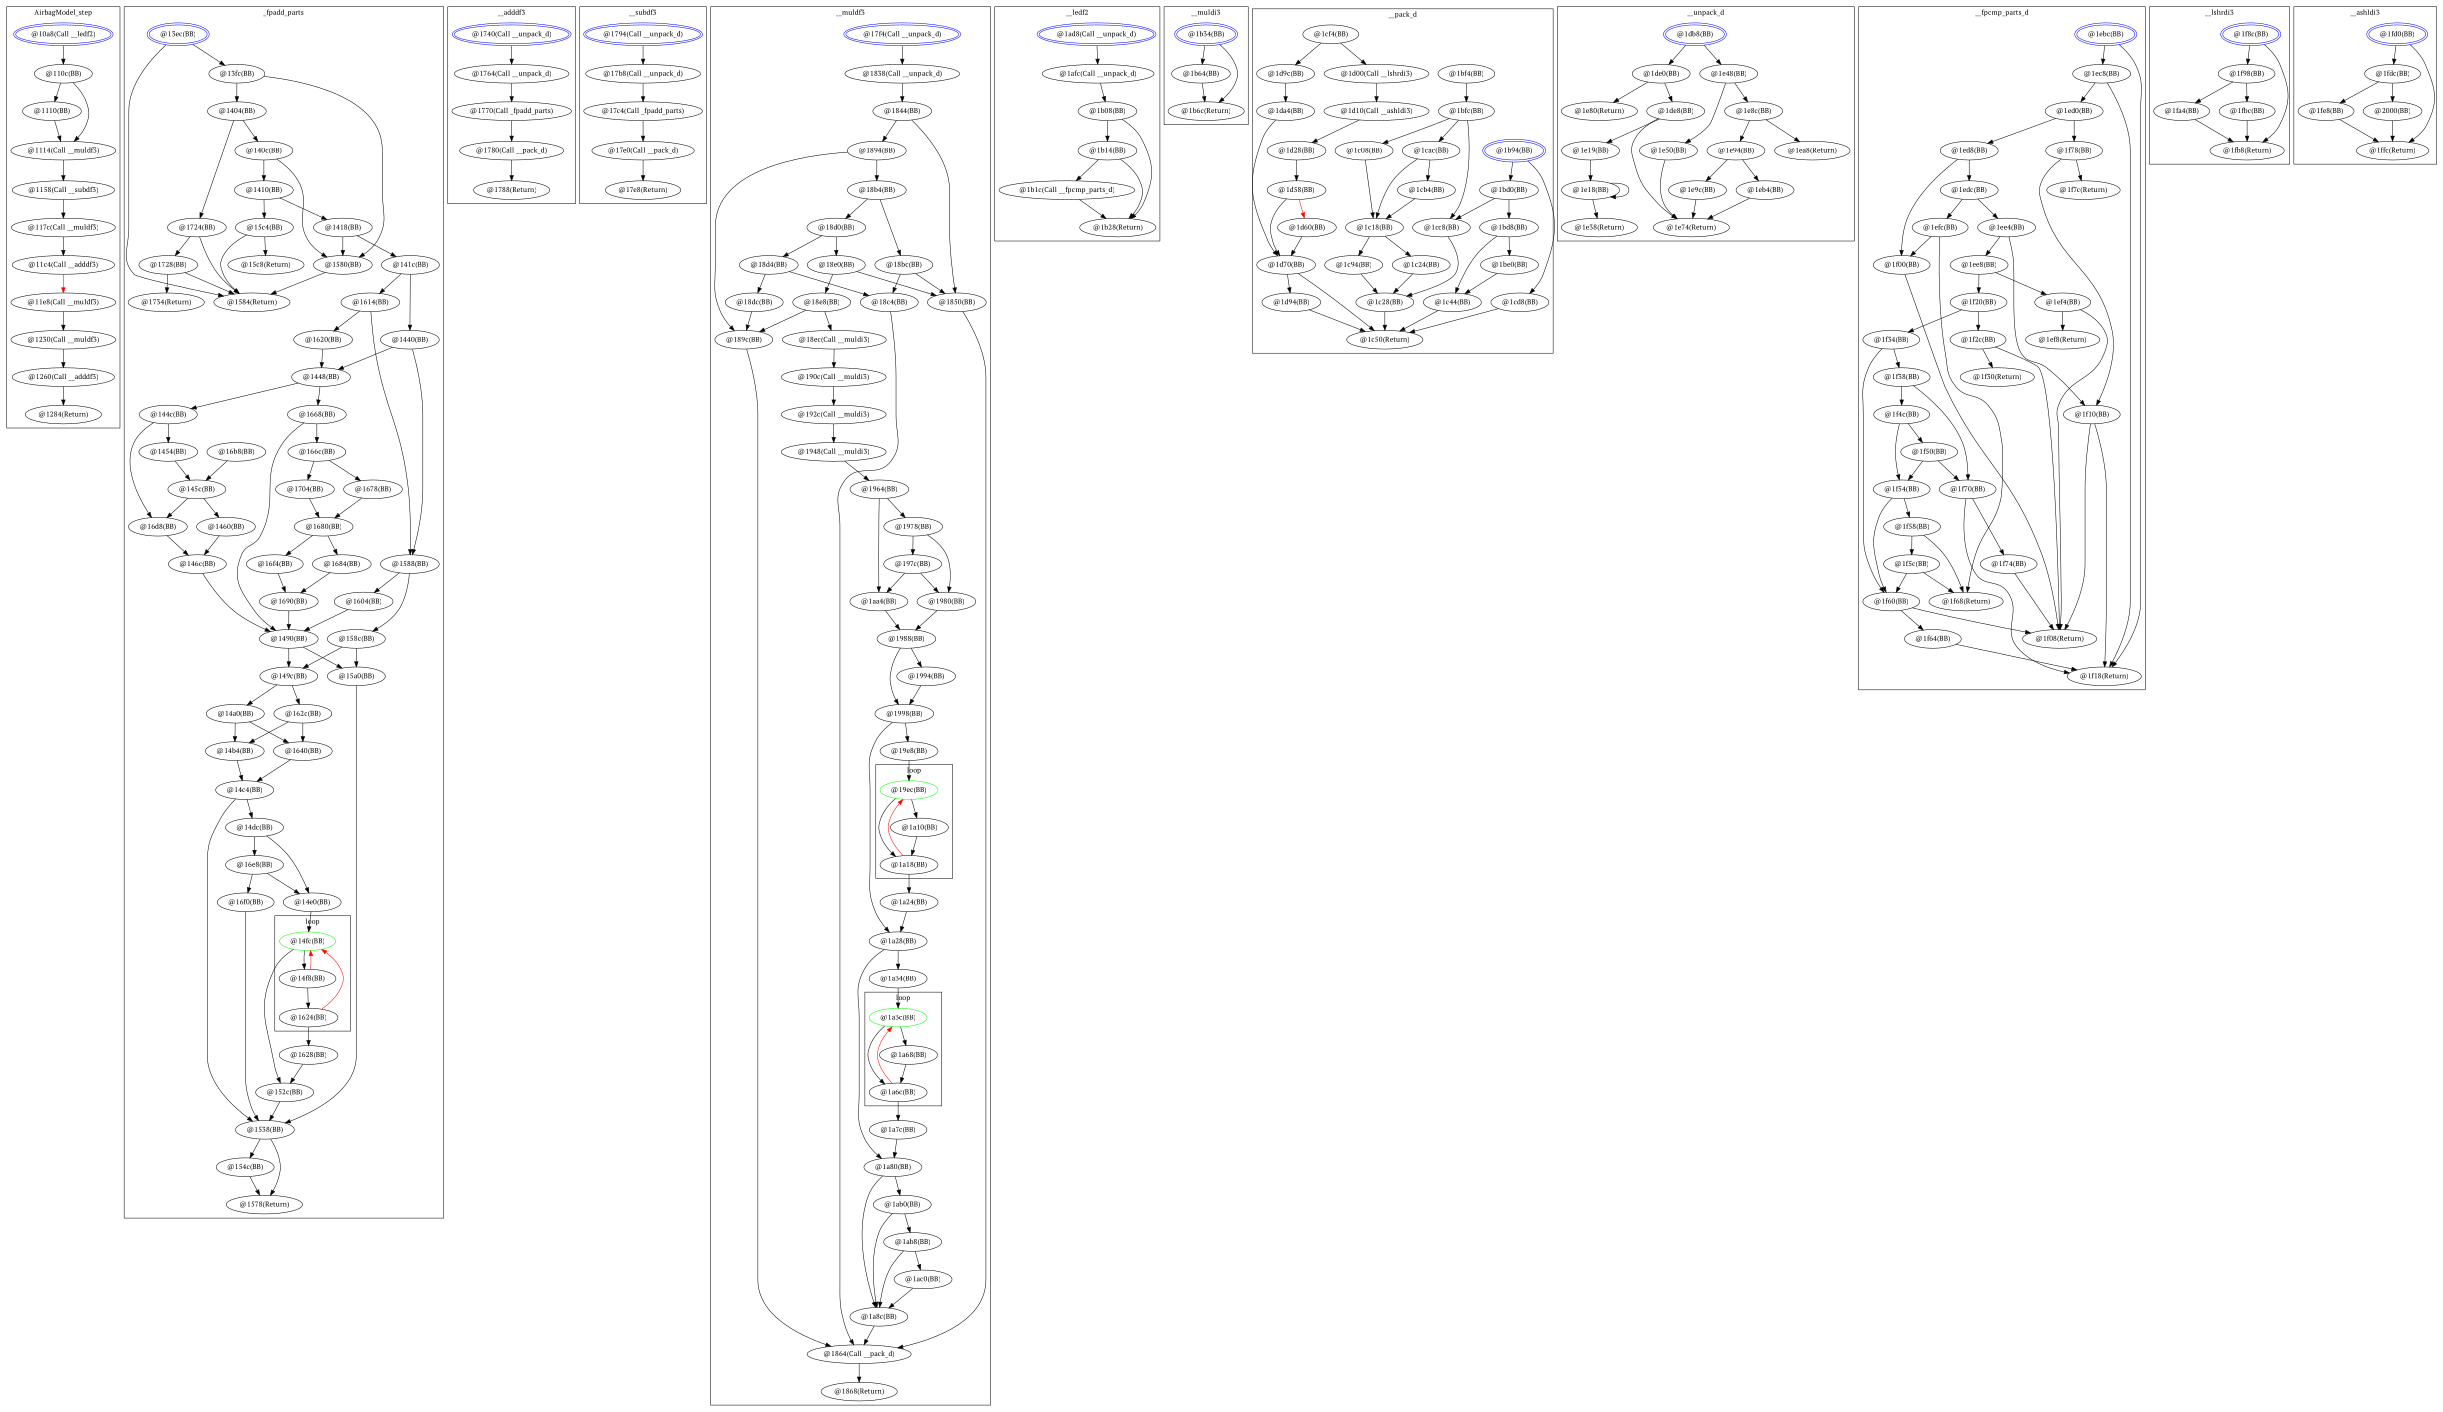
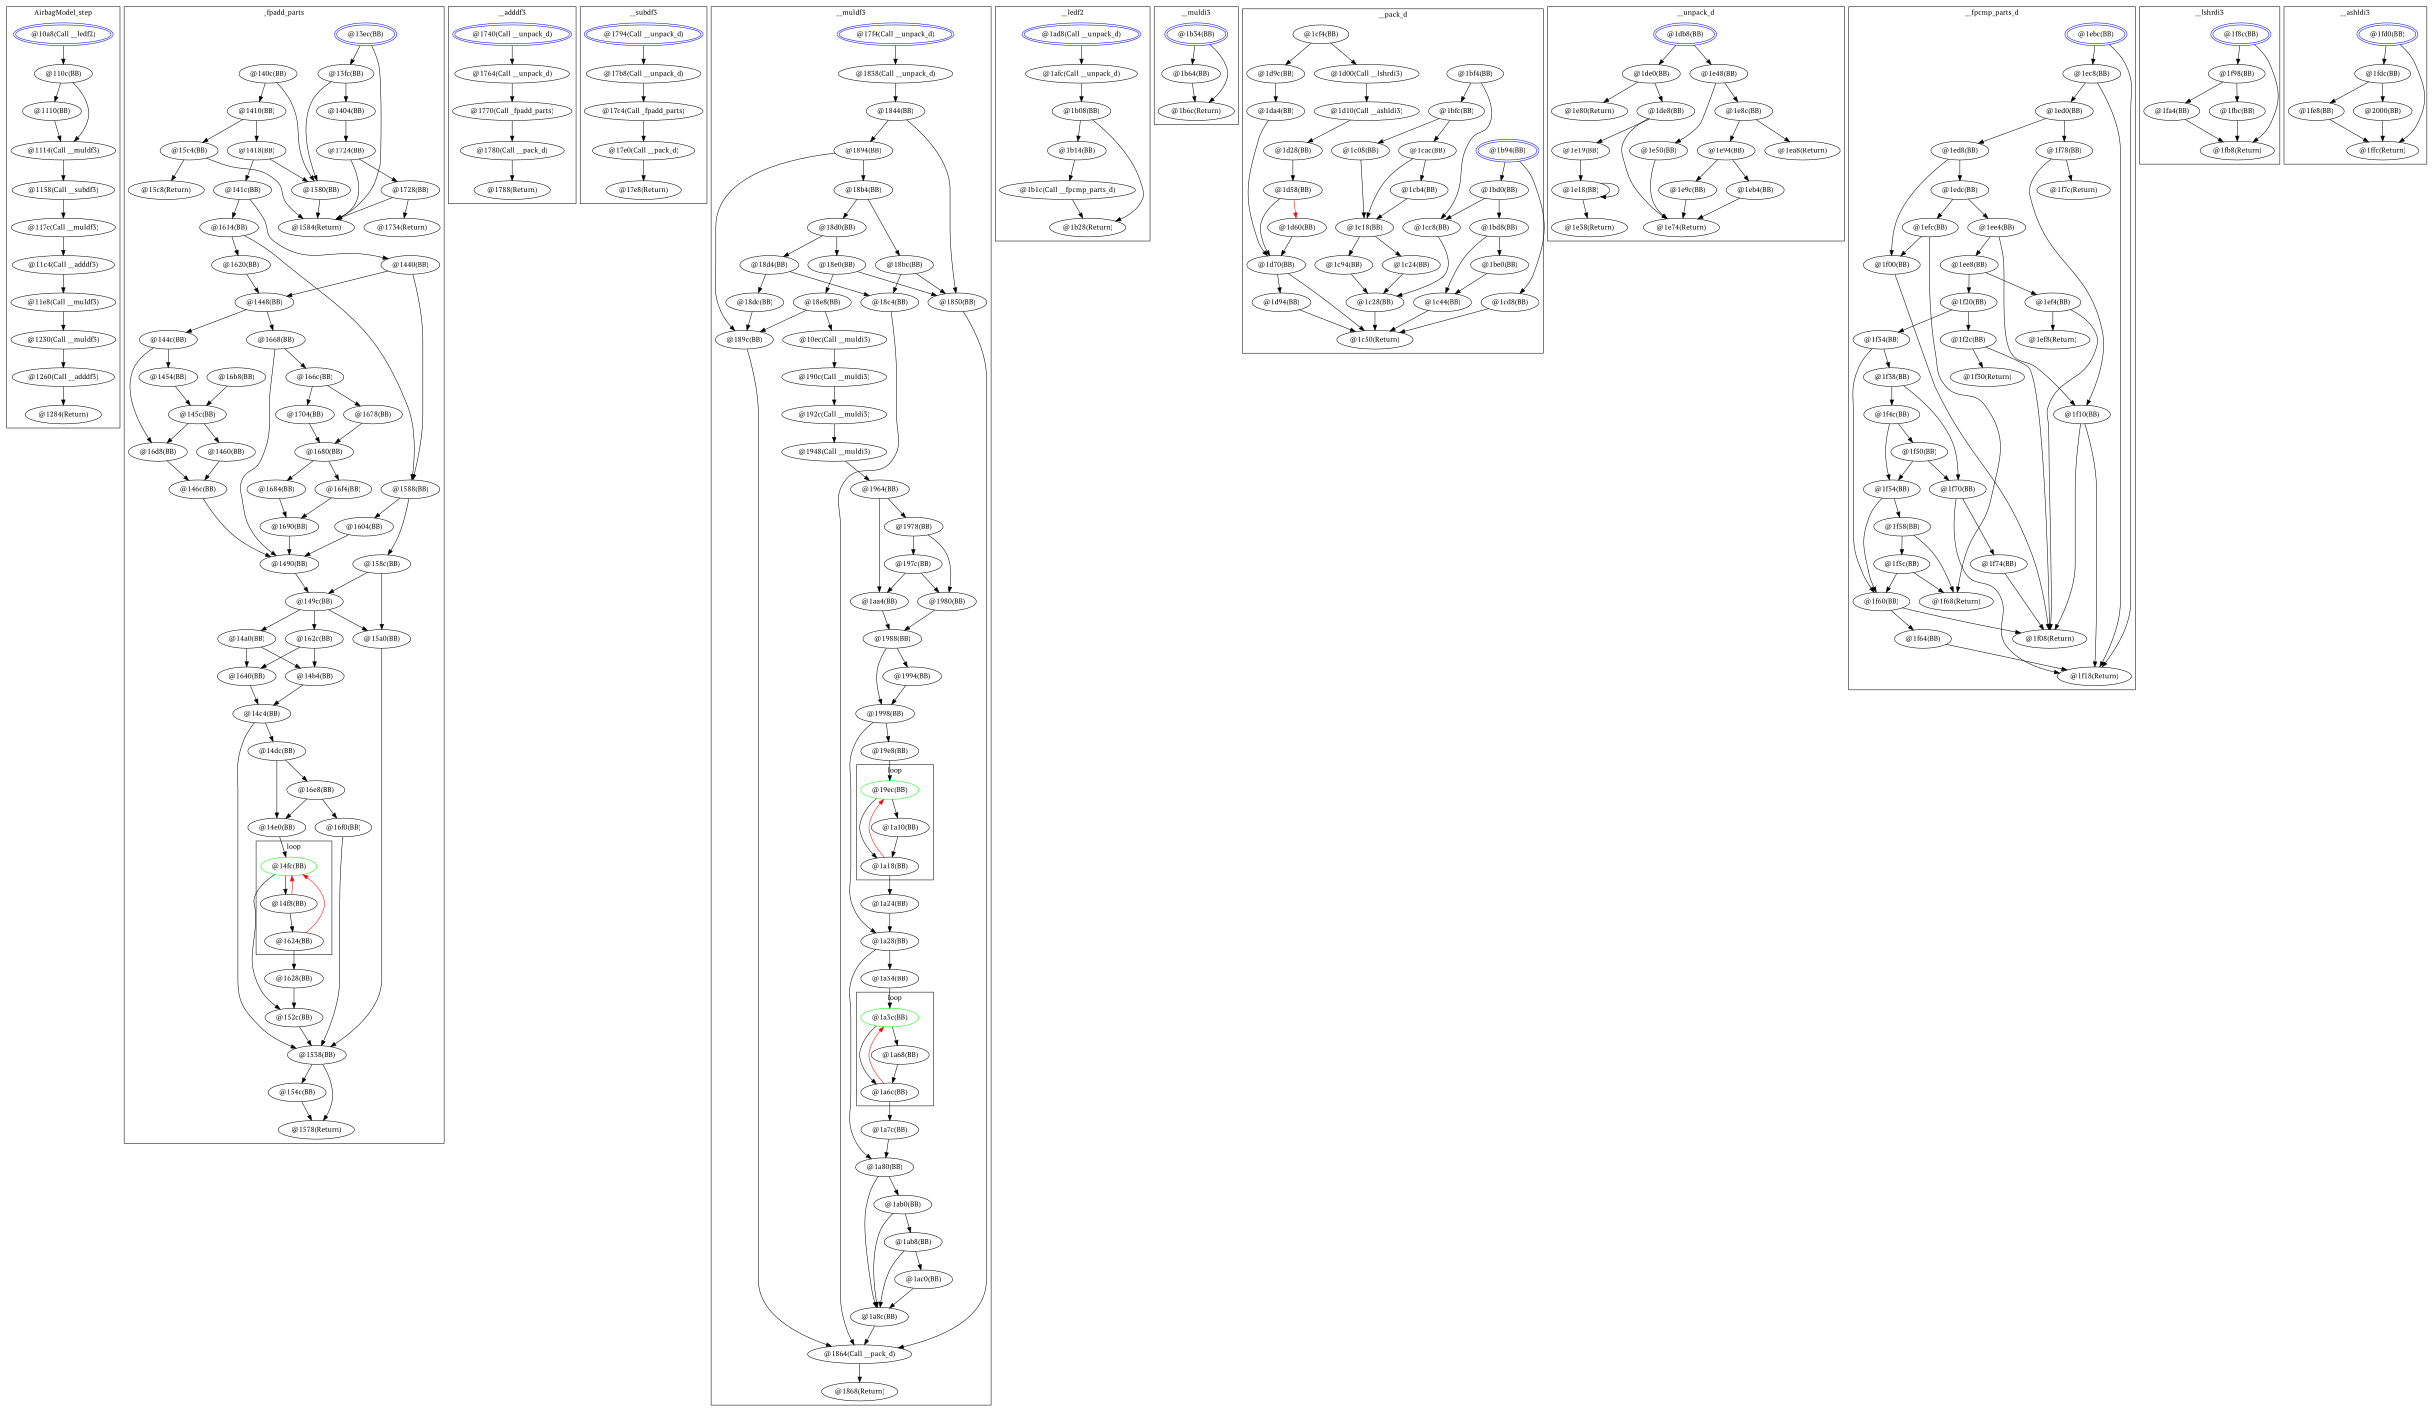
edge "@1404(BB)" -> "@140c(BB)": removed
edge "@1bfc(BB)" -> "@1cc8(BB)": now "@1bf4(BB)" -> "@1cc8(BB)"
edge "@1b14(BB)" -> "@1b28(Return)": removed
edge "@11c4(Call __adddf3)" -> "@11e8(Call __muldf3)": color red -> black
node "@18ec(Call __muldi3)": label "@18ec(Call __muldi3)" -> "@10ec(Call __muldi3)"
edge "@1490(BB)" -> "@15a0(BB)": now "@149c(BB)" -> "@15a0(BB)"
